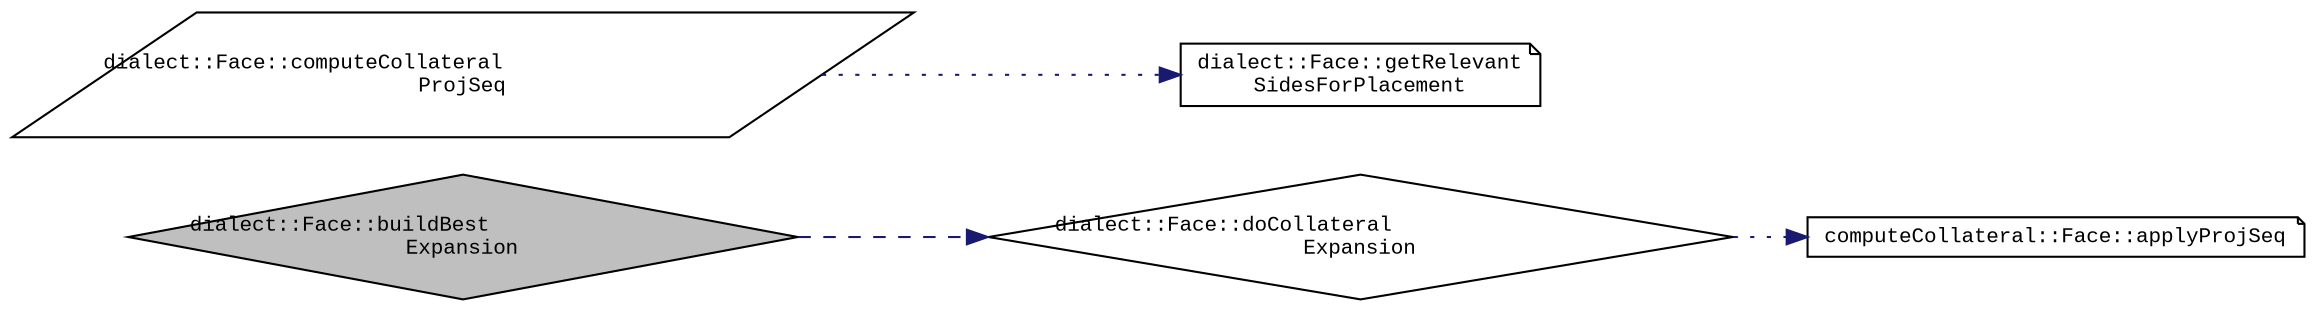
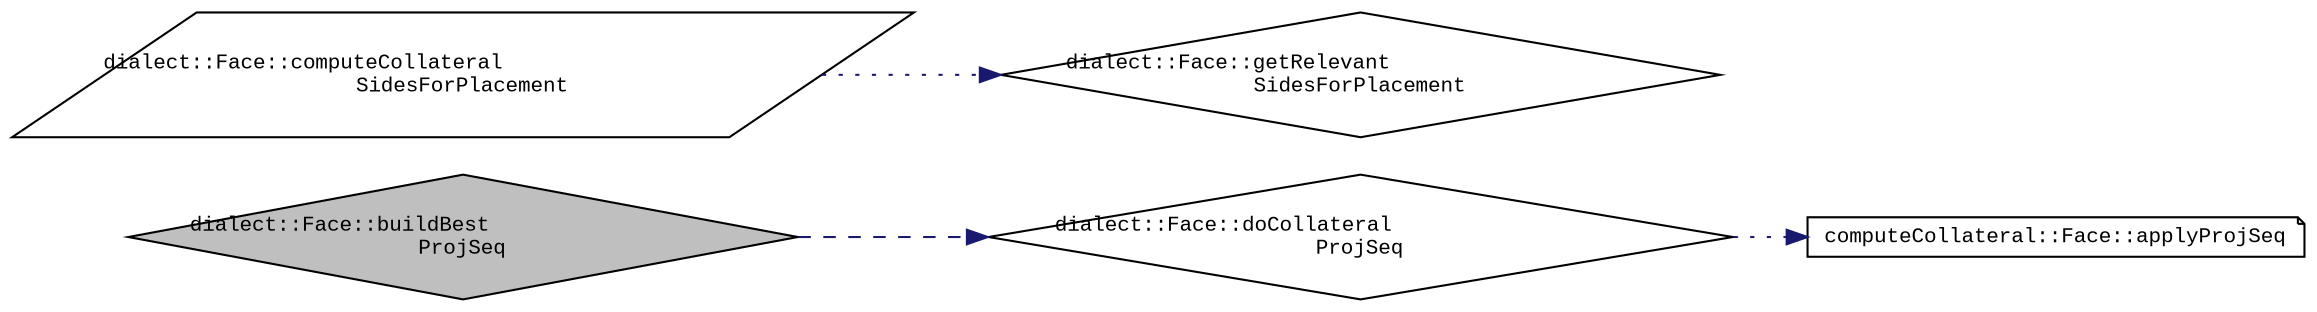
node "dialect::Face::computeCollateral ProjSeq": label "dialect::Face::computeCollateral ProjSeq" -> "dialect::Face::computeCollateral SidesForPlacement"
node "dialect::Face::getRelevant SidesForPlacement": shape note -> diamond
node "dialect::Face::buildBest Expansion": label "dialect::Face::buildBest Expansion" -> "dialect::Face::buildBest ProjSeq"
node "dialect::Face::doCollateral Expansion": label "dialect::Face::doCollateral Expansion" -> "dialect::Face::doCollateral ProjSeq"
